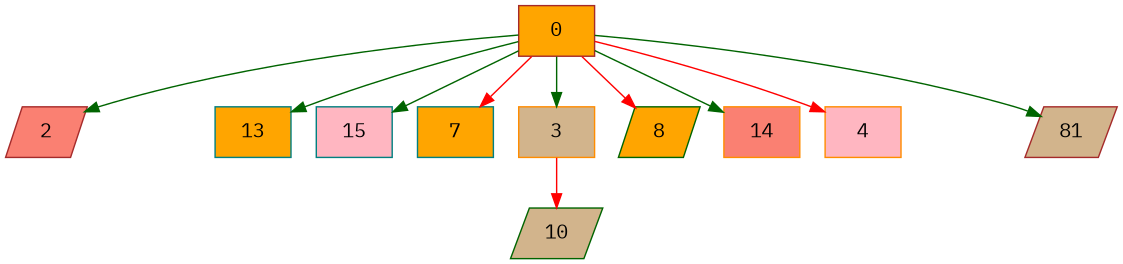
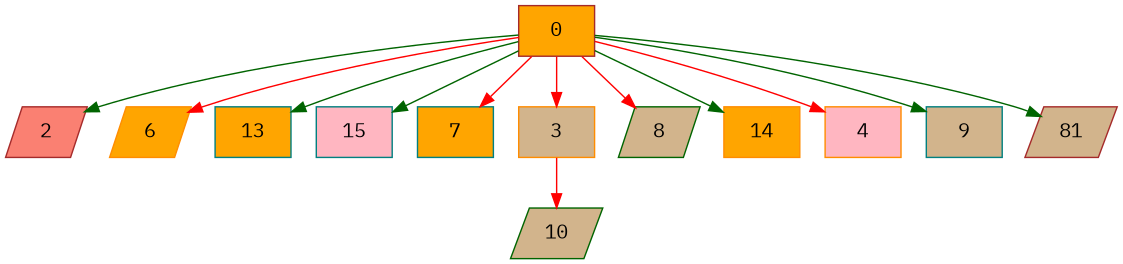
edge "0" -> "3": color darkgreen -> red
node "6": added
node "8": fillcolor orange -> tan
node "14": fillcolor salmon -> orange
node "9": added
